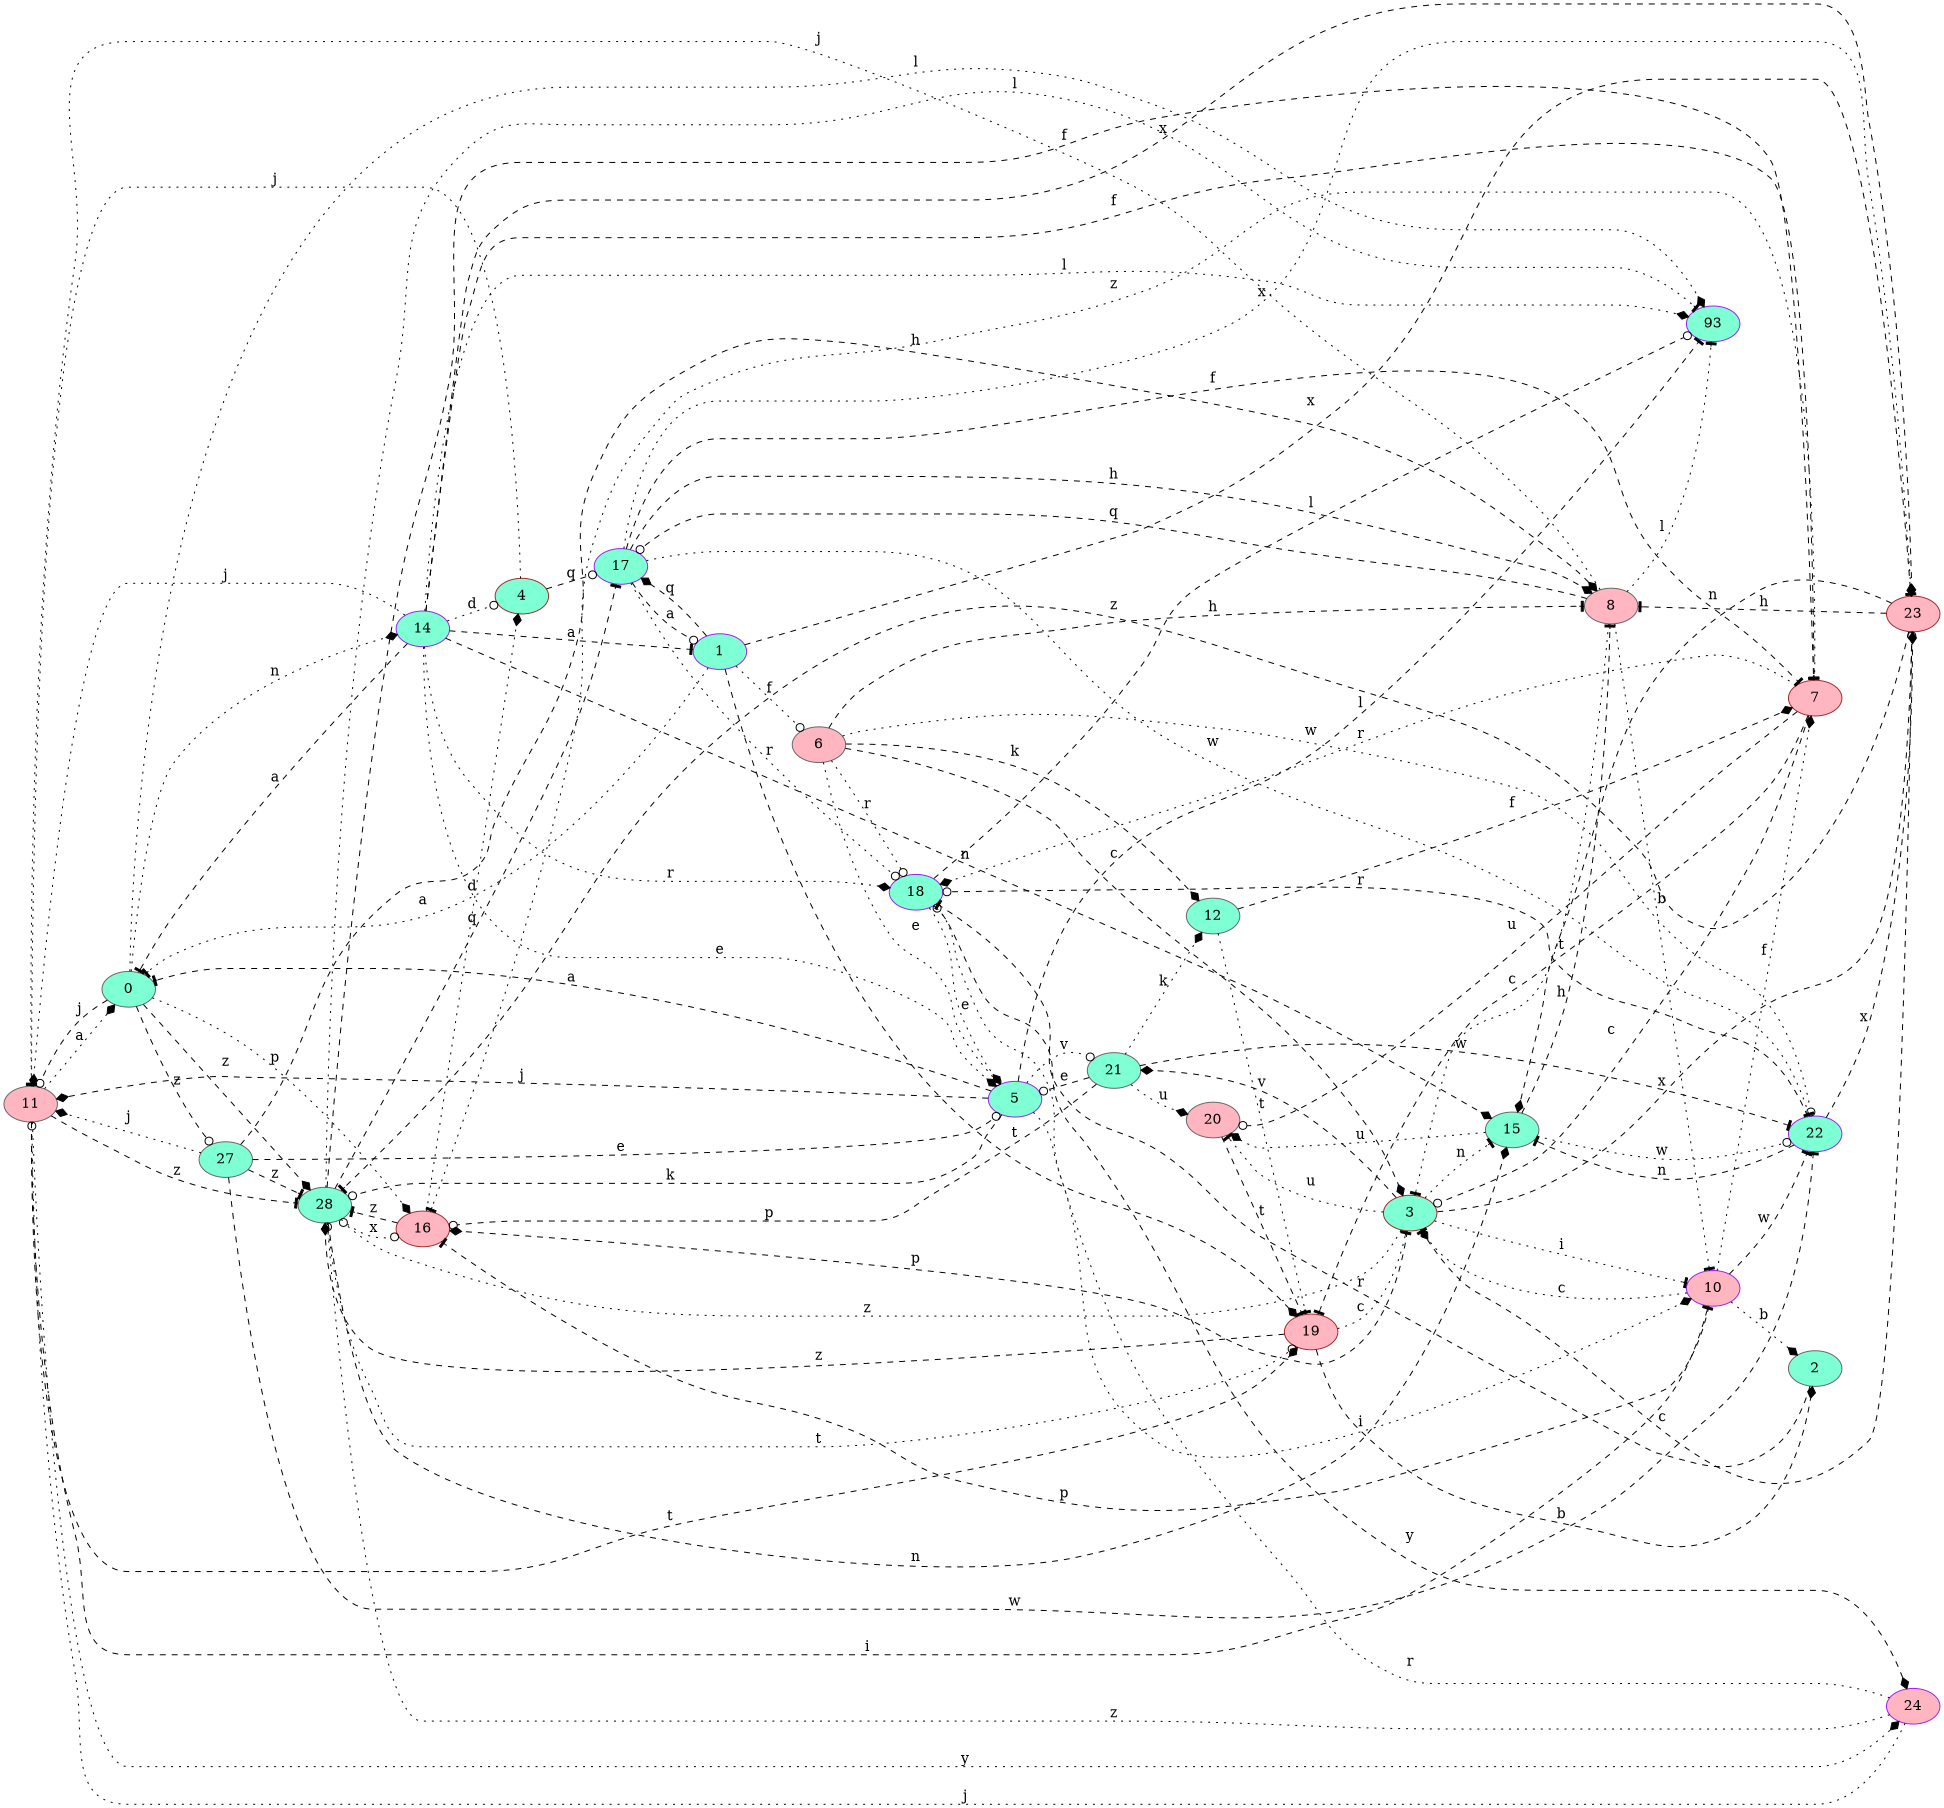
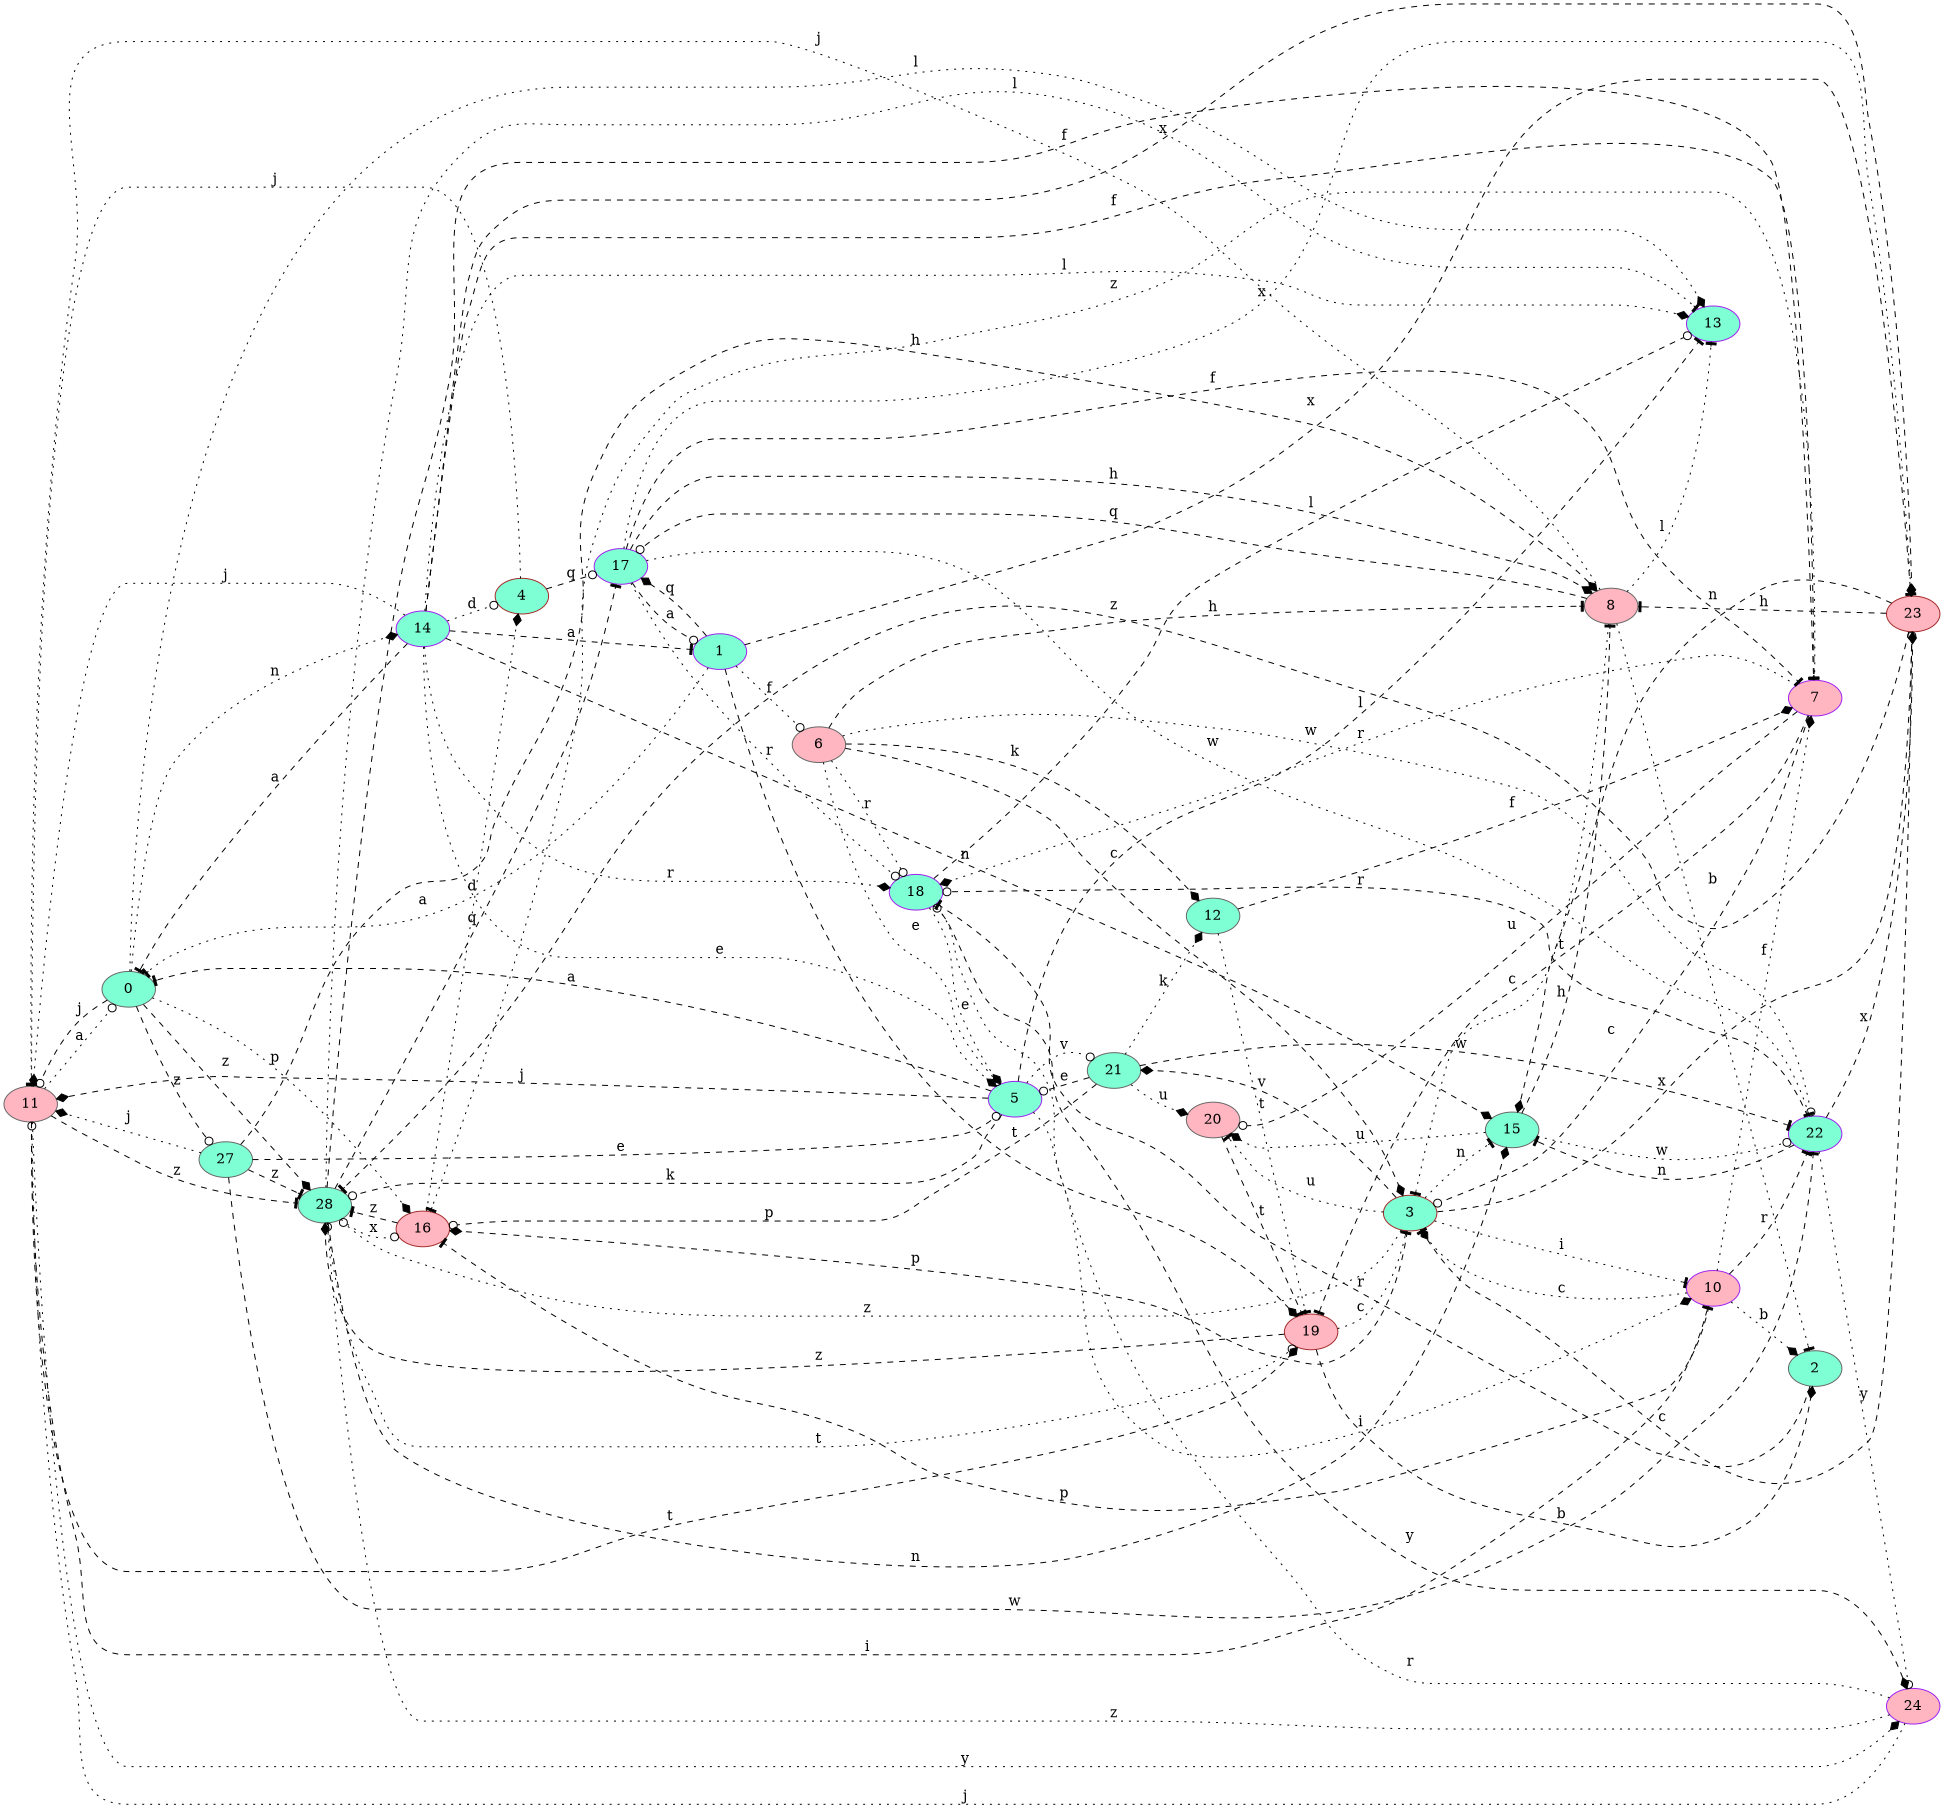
node "93": label "93" -> "13"
node "7": color brown -> purple
edge "8" -> "10": now "8" -> "2"
edge "11" -> "0": arrowhead diamond -> odot
edge "10" -> "22": label "w" -> "r"
edge "22" -> "24": added, label "y"
